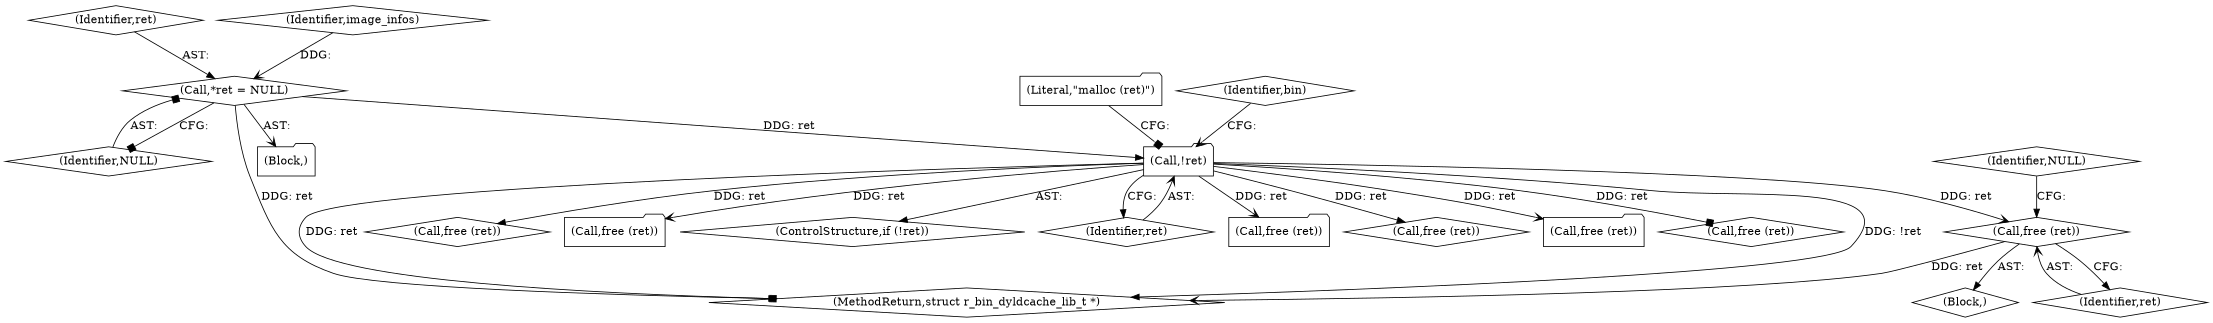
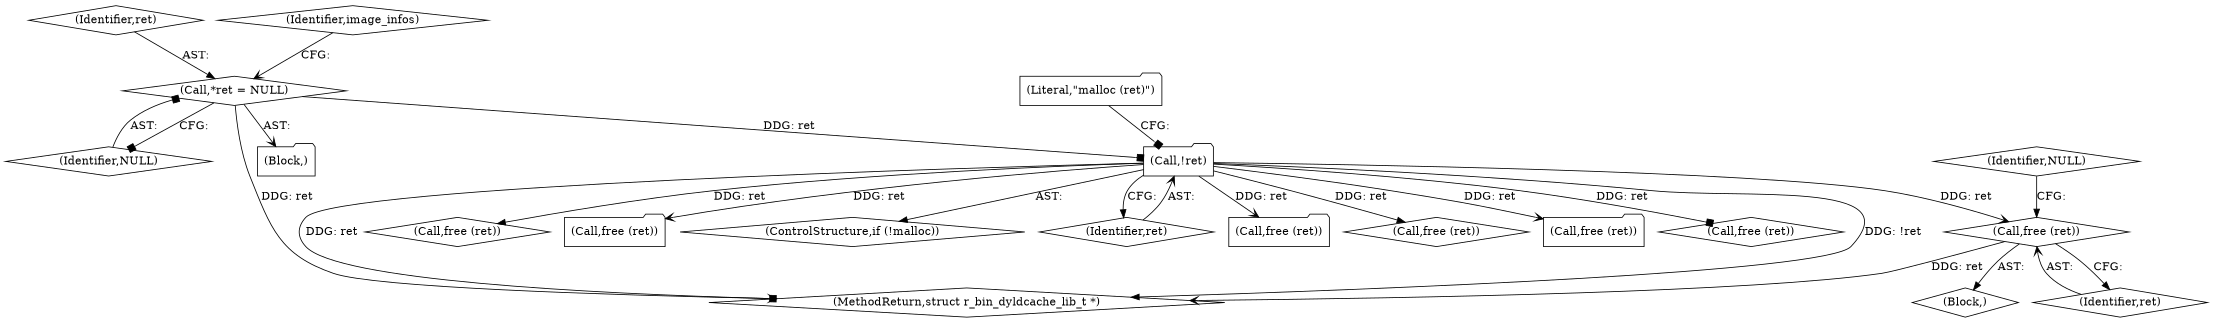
edge "(Identifier,image_infos)" -> "(Call,*ret = NULL)": label "DDG: " -> "CFG: "
node "(Identifier,bin)": removed
edge "(Call,*ret = NULL)" -> "(Call,!ret)": arrowhead normal -> box
node "(ControlStructure,if (!ret))": label "(ControlStructure,if (!ret))" -> "(ControlStructure,if (!malloc))"
edge "(Call,*ret = NULL)" -> "(MethodReturn,struct r_bin_dyldcache_lib_t *)": arrowhead normal -> vee
